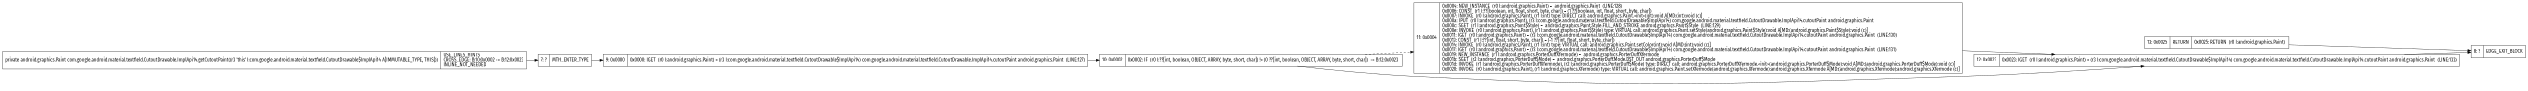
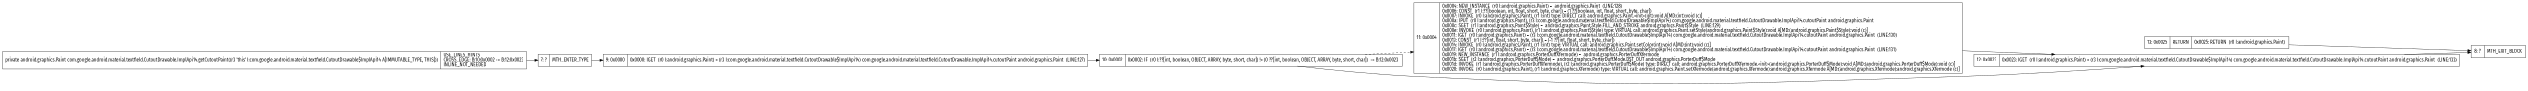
node "8: ?": text "EDGE_EXIT_BLOCK" -> "MTH_EXIT_BLOCK"
